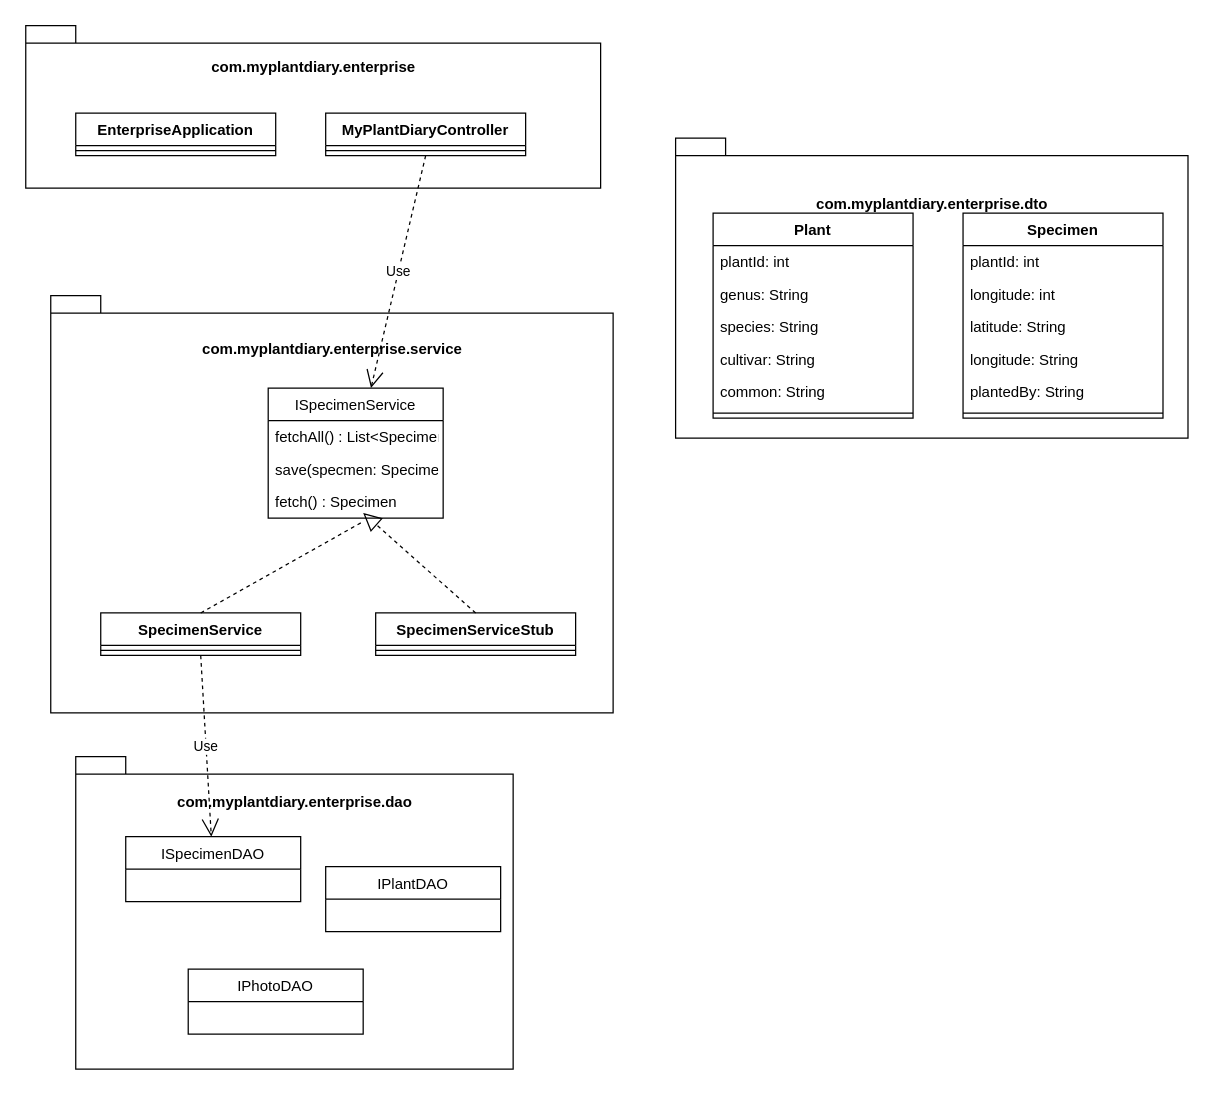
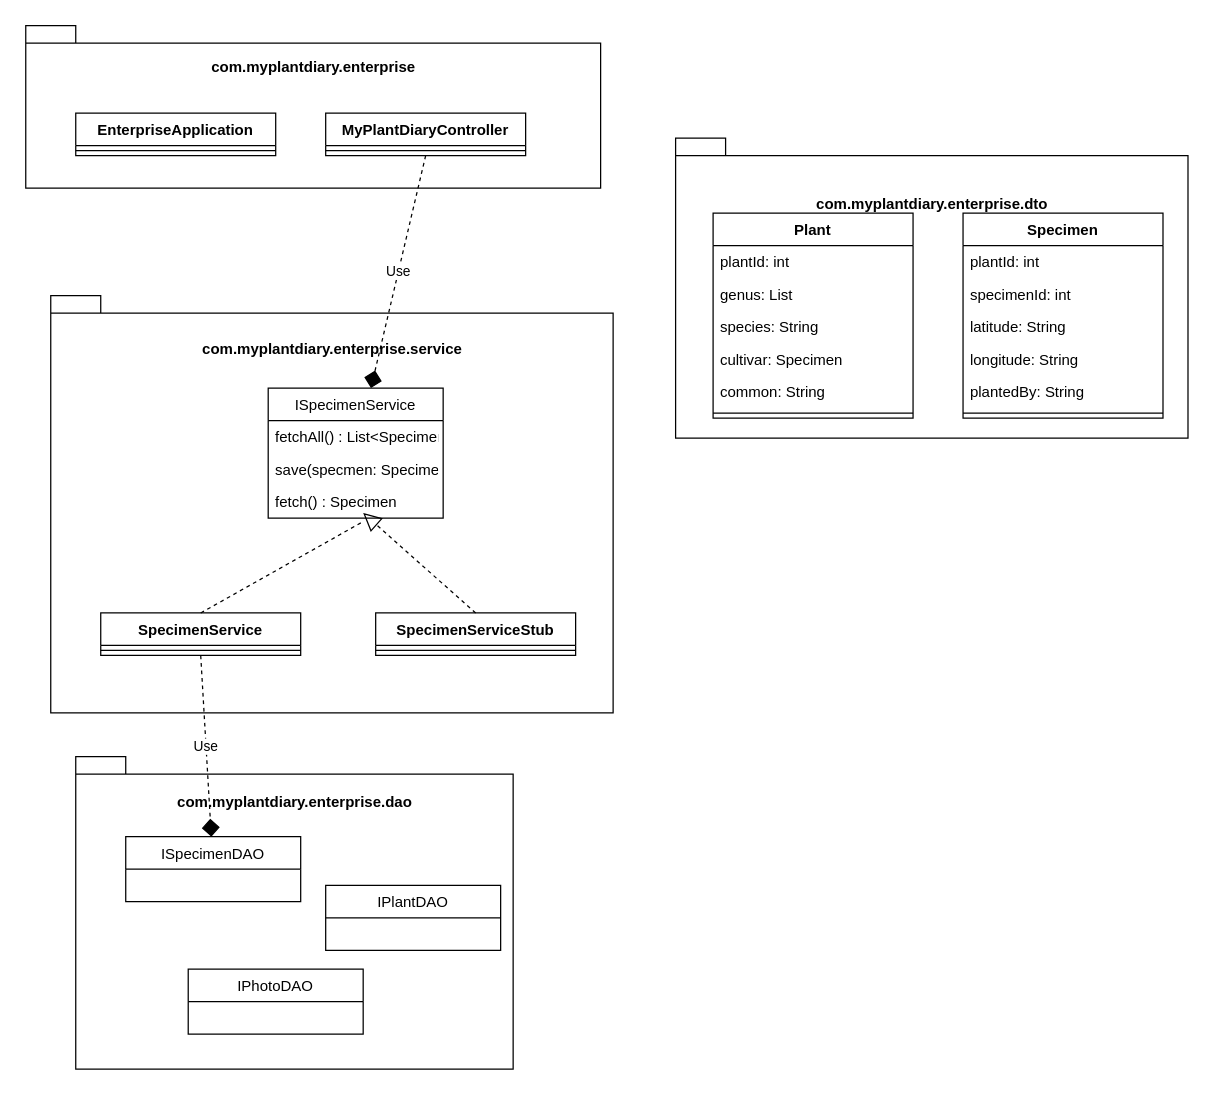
node "genus: String": label "genus: String" -> "genus: List"
node "longitude: int": label "longitude: int" -> "specimenId: int"
node "cultivar: String": label "cultivar: String" -> "cultivar: Specimen"
edge "MyPlantDiaryController" -> "ISpecimenService": arrowhead open -> diamond
edge "SpecimenService" -> "ISpecimenDAO": arrowhead open -> diamond
node "IPlantDAO": moved (413, 899) -> (413, 918)
